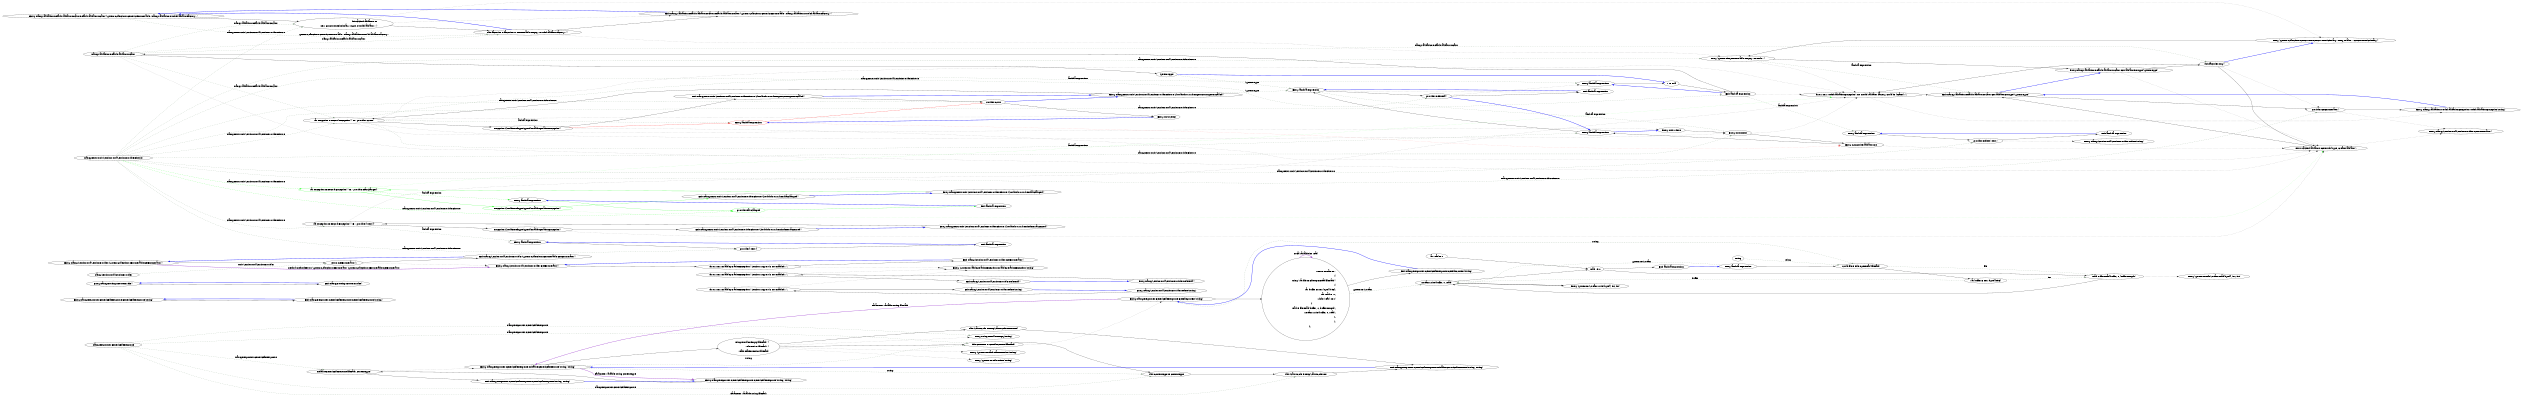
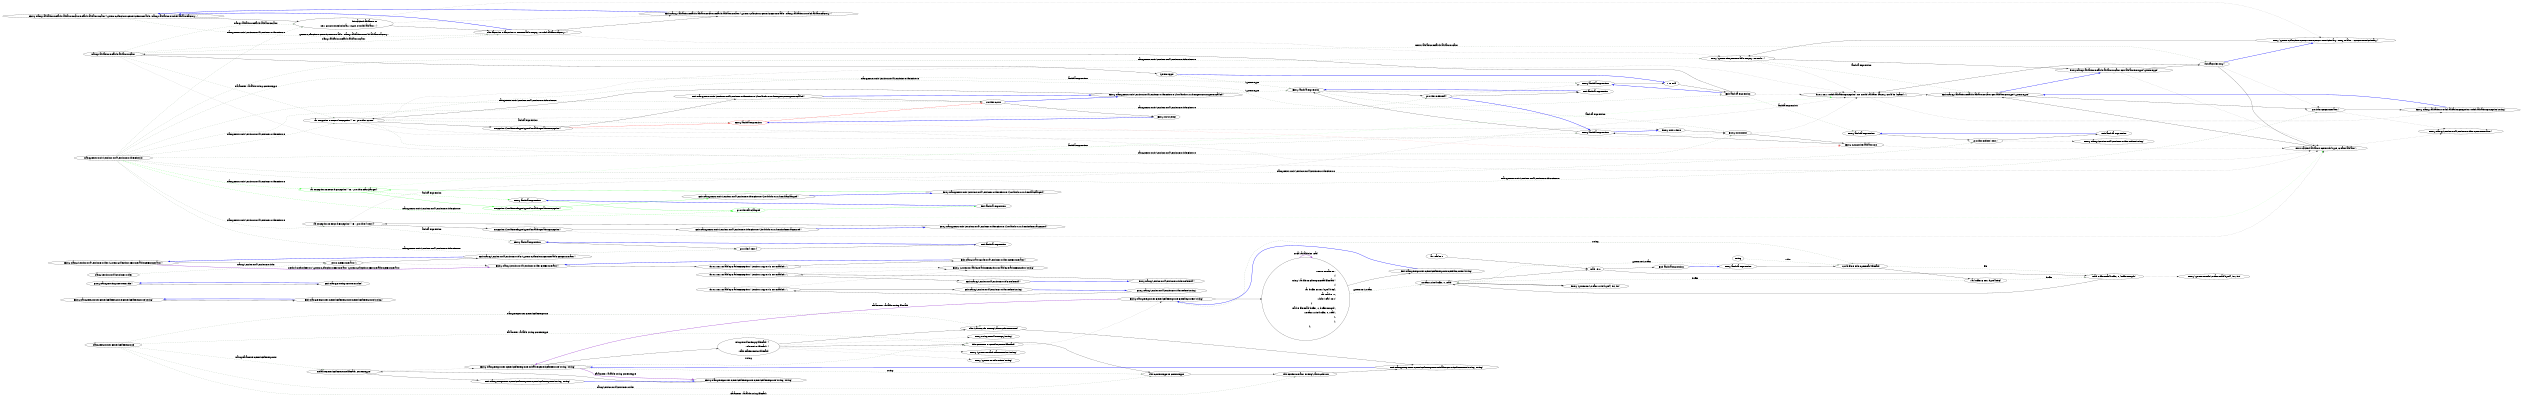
edge "Nancy.Validation.DefaultValidatorLocator" -> "!this.factories.Any()": label "Nancy.Validation.DefaultValidatorLocator" -> "Tests.Validation.DefaultValidatorLocator"
edge "Nancy.Validation.DefaultValidatorLocator" -> "var exception = Record.Exception(() => provider.Count)": label "Nancy.Validation.DefaultValidatorLocator" -> "Parameter variable string contentType"
node "Exit Nancy.Session.NullSessionProvider.GetEnumerator()": label "Exit Nancy.Session.NullSessionProvider.GetEnumerator()" -> "Exit Nancy.StatusCode.NullSessionProvider.GetEnumerator()"
edge "string" -> "could file = File.OpenRead(filePath)": label "string" -> "buffer"
edge "Nancy.Session.NullSessionProvider" -> "return GetEnumerator();": label "Unit.Session.NullSessionProvider" -> "Nancy.Session.NullSessionProvider"
edge "var buffer = new byte[4096]" -> "read = file.Read(buffer, 0, buffer.Length)": label "int" -> "buffer"
edge "Nancy.Responses.GenericFileResponse" -> "Entry string.IsNullOrEmpty(string)": now "Nancy.Responses.GenericFileResponse" -> "this.StatusCode = HttpStatusCode.NotFound"
edge "Nancy.Responses.GenericFileResponse" -> "this.Contents = GetFileContent(filePath)": label "Nancy.Responses.GenericFileResponse" -> "Parameter variable string contentType"
edge "Nancy.Responses.GenericFileResponse" -> "InitializeGenericFileResonse(filePath, contentType)": label "Nancy.Responses.GenericFileResponse" -> "Nancy.Parameter.GenericFileResponse"
node "this.StatusCode = HttpStatusCode.OK": label "this.StatusCode = HttpStatusCode.OK" -> "this.GetEnumerator = HttpStatusCode.OK"
edge "Nancy.Responses.GenericFileResponse" -> "this.ContentType = contentType": label "Nancy.Responses.GenericFileResponse" -> "Nancy.Session.NullSessionProvider"
